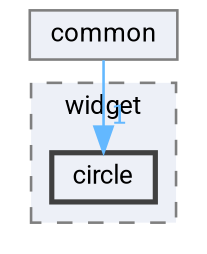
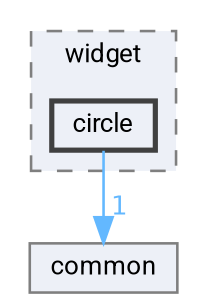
edge "common" -> "circle": reversed
